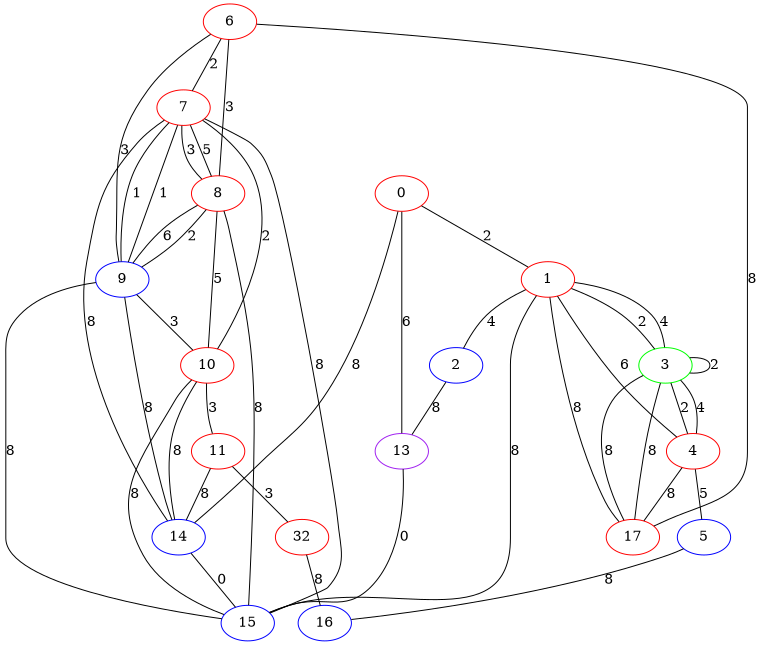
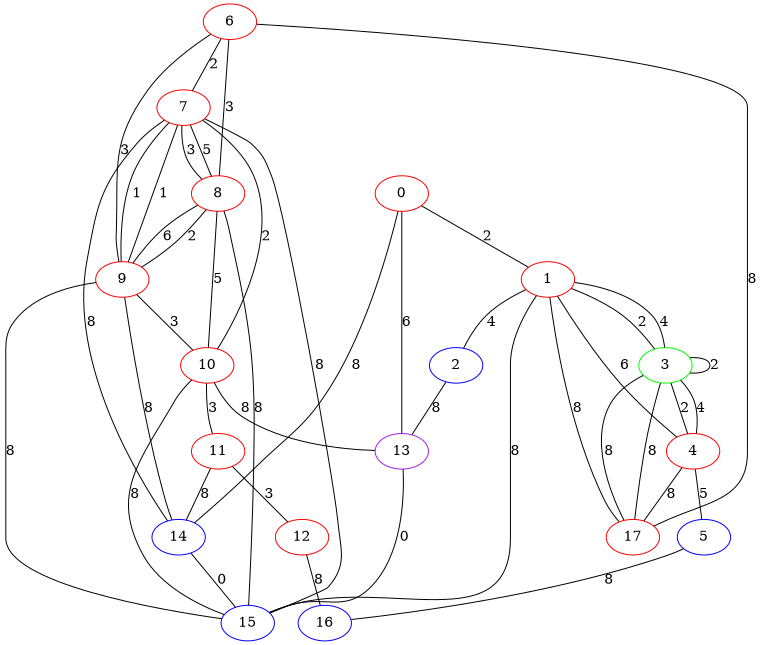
node "9": color blue -> red
edge "10" -- "14": now "10" -- "13"
node "32": label "32" -> "12"
